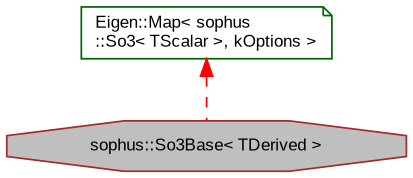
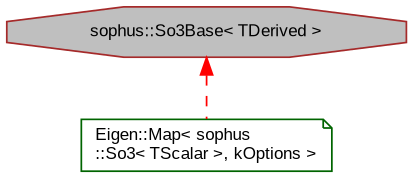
edge "sophus::So3Base< TDerived >" -> "Eigen::Map< sophus ::So3< TScalar >, kOptions >": reversed
